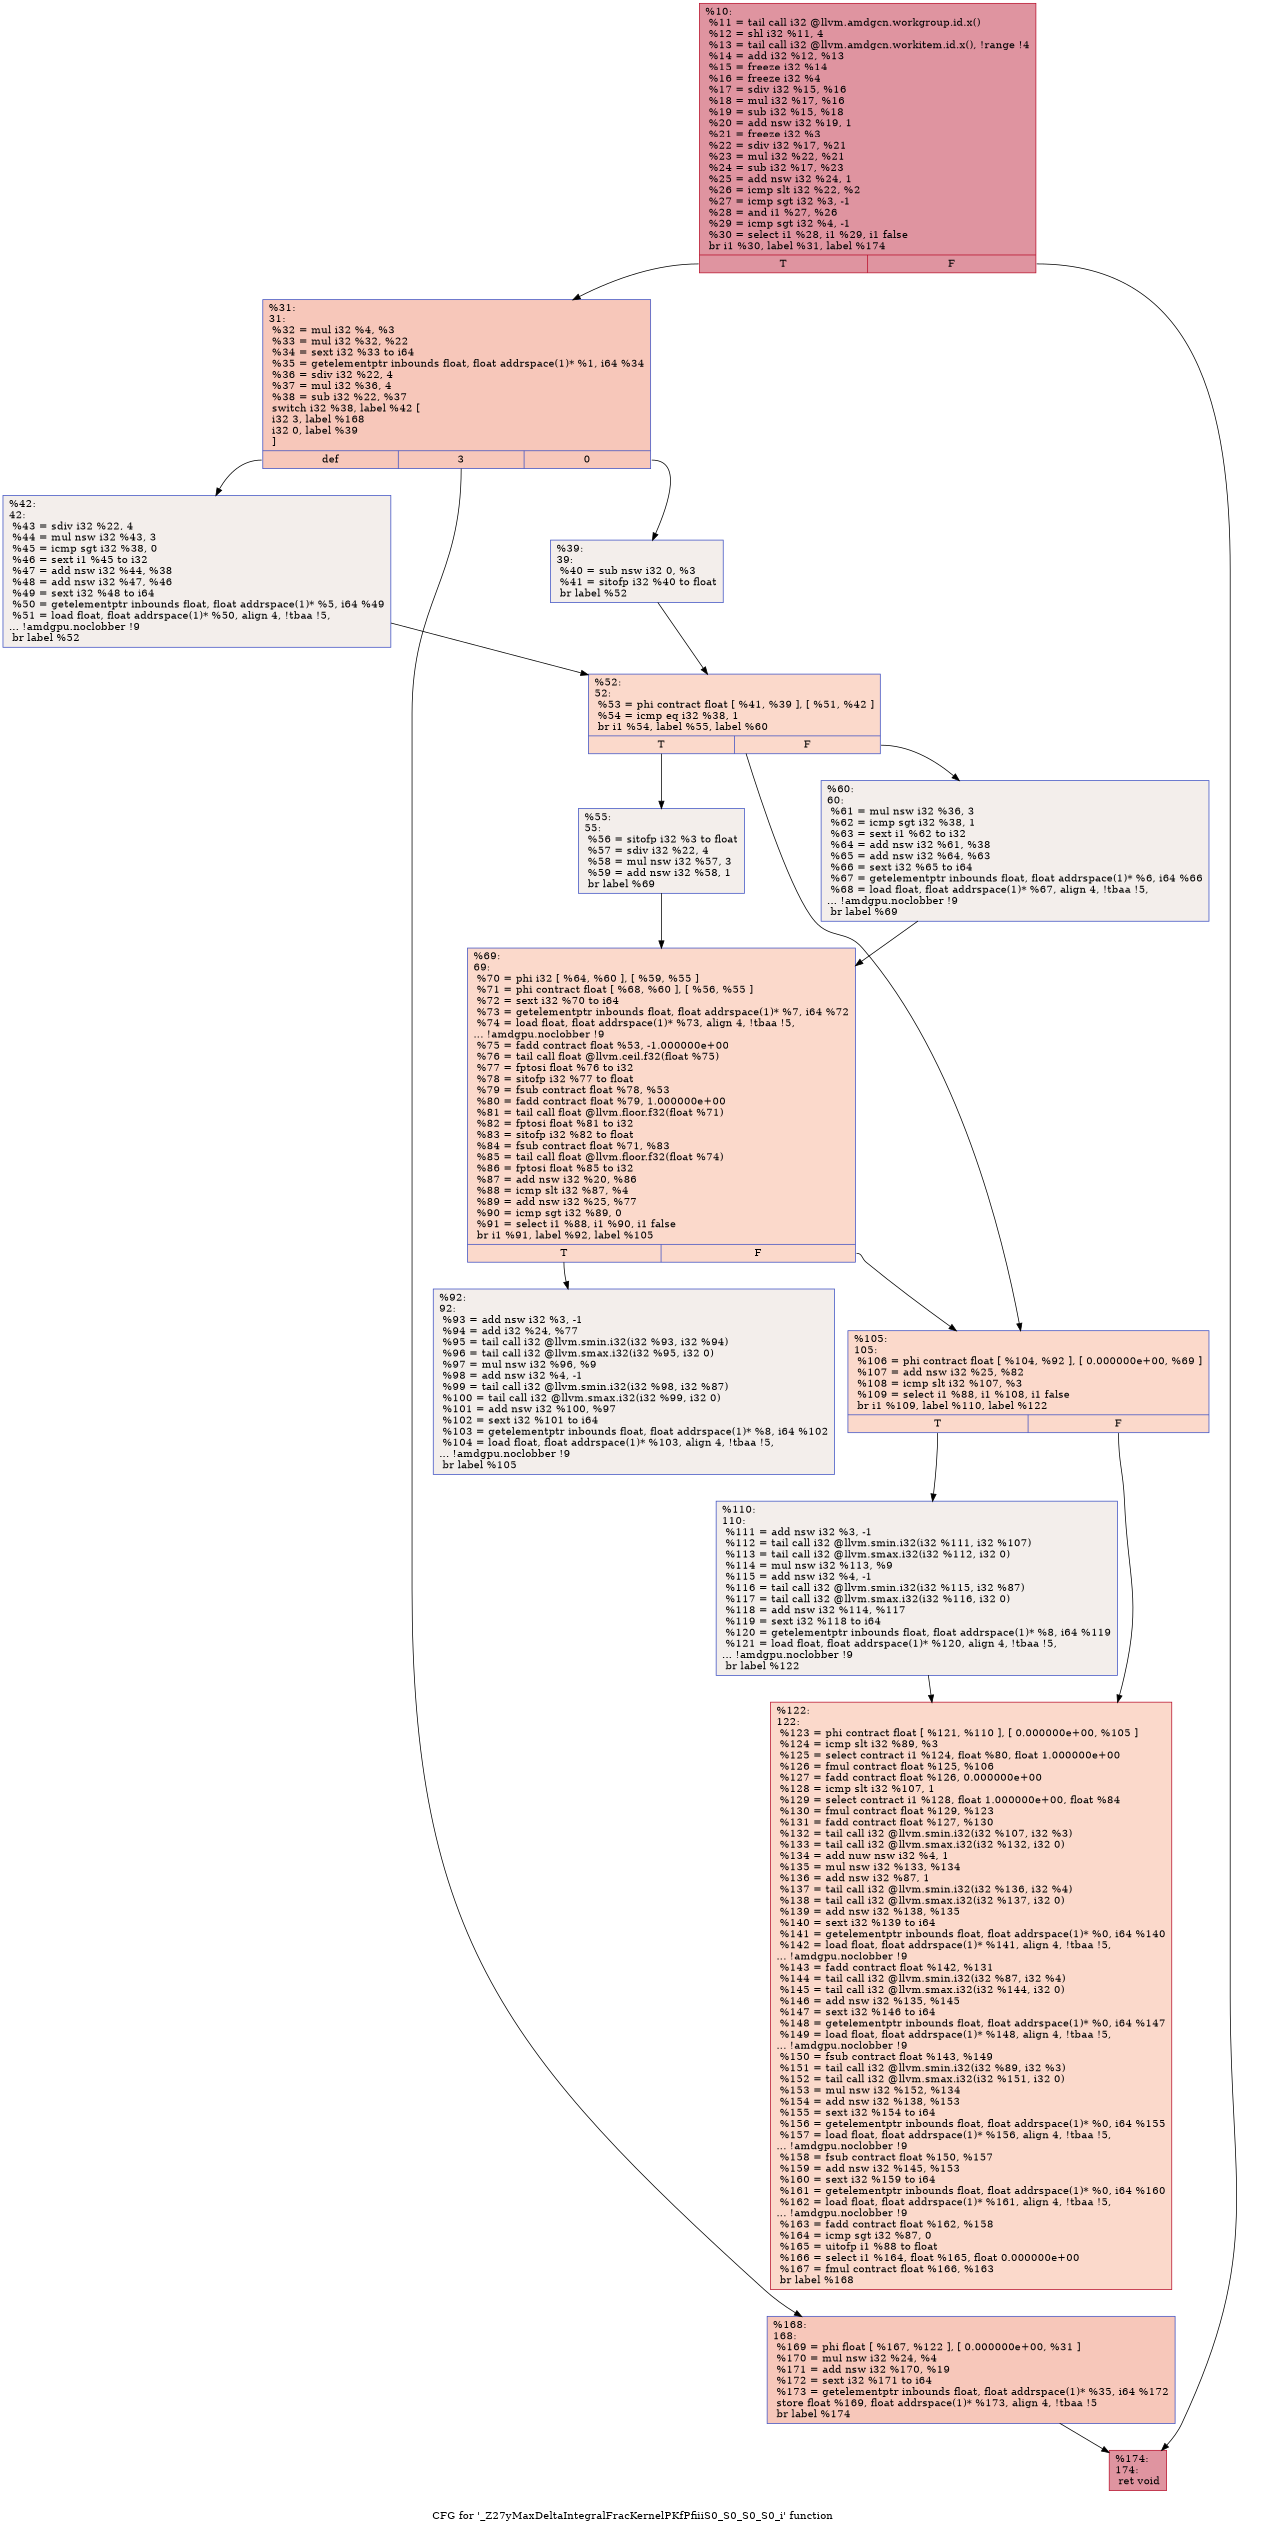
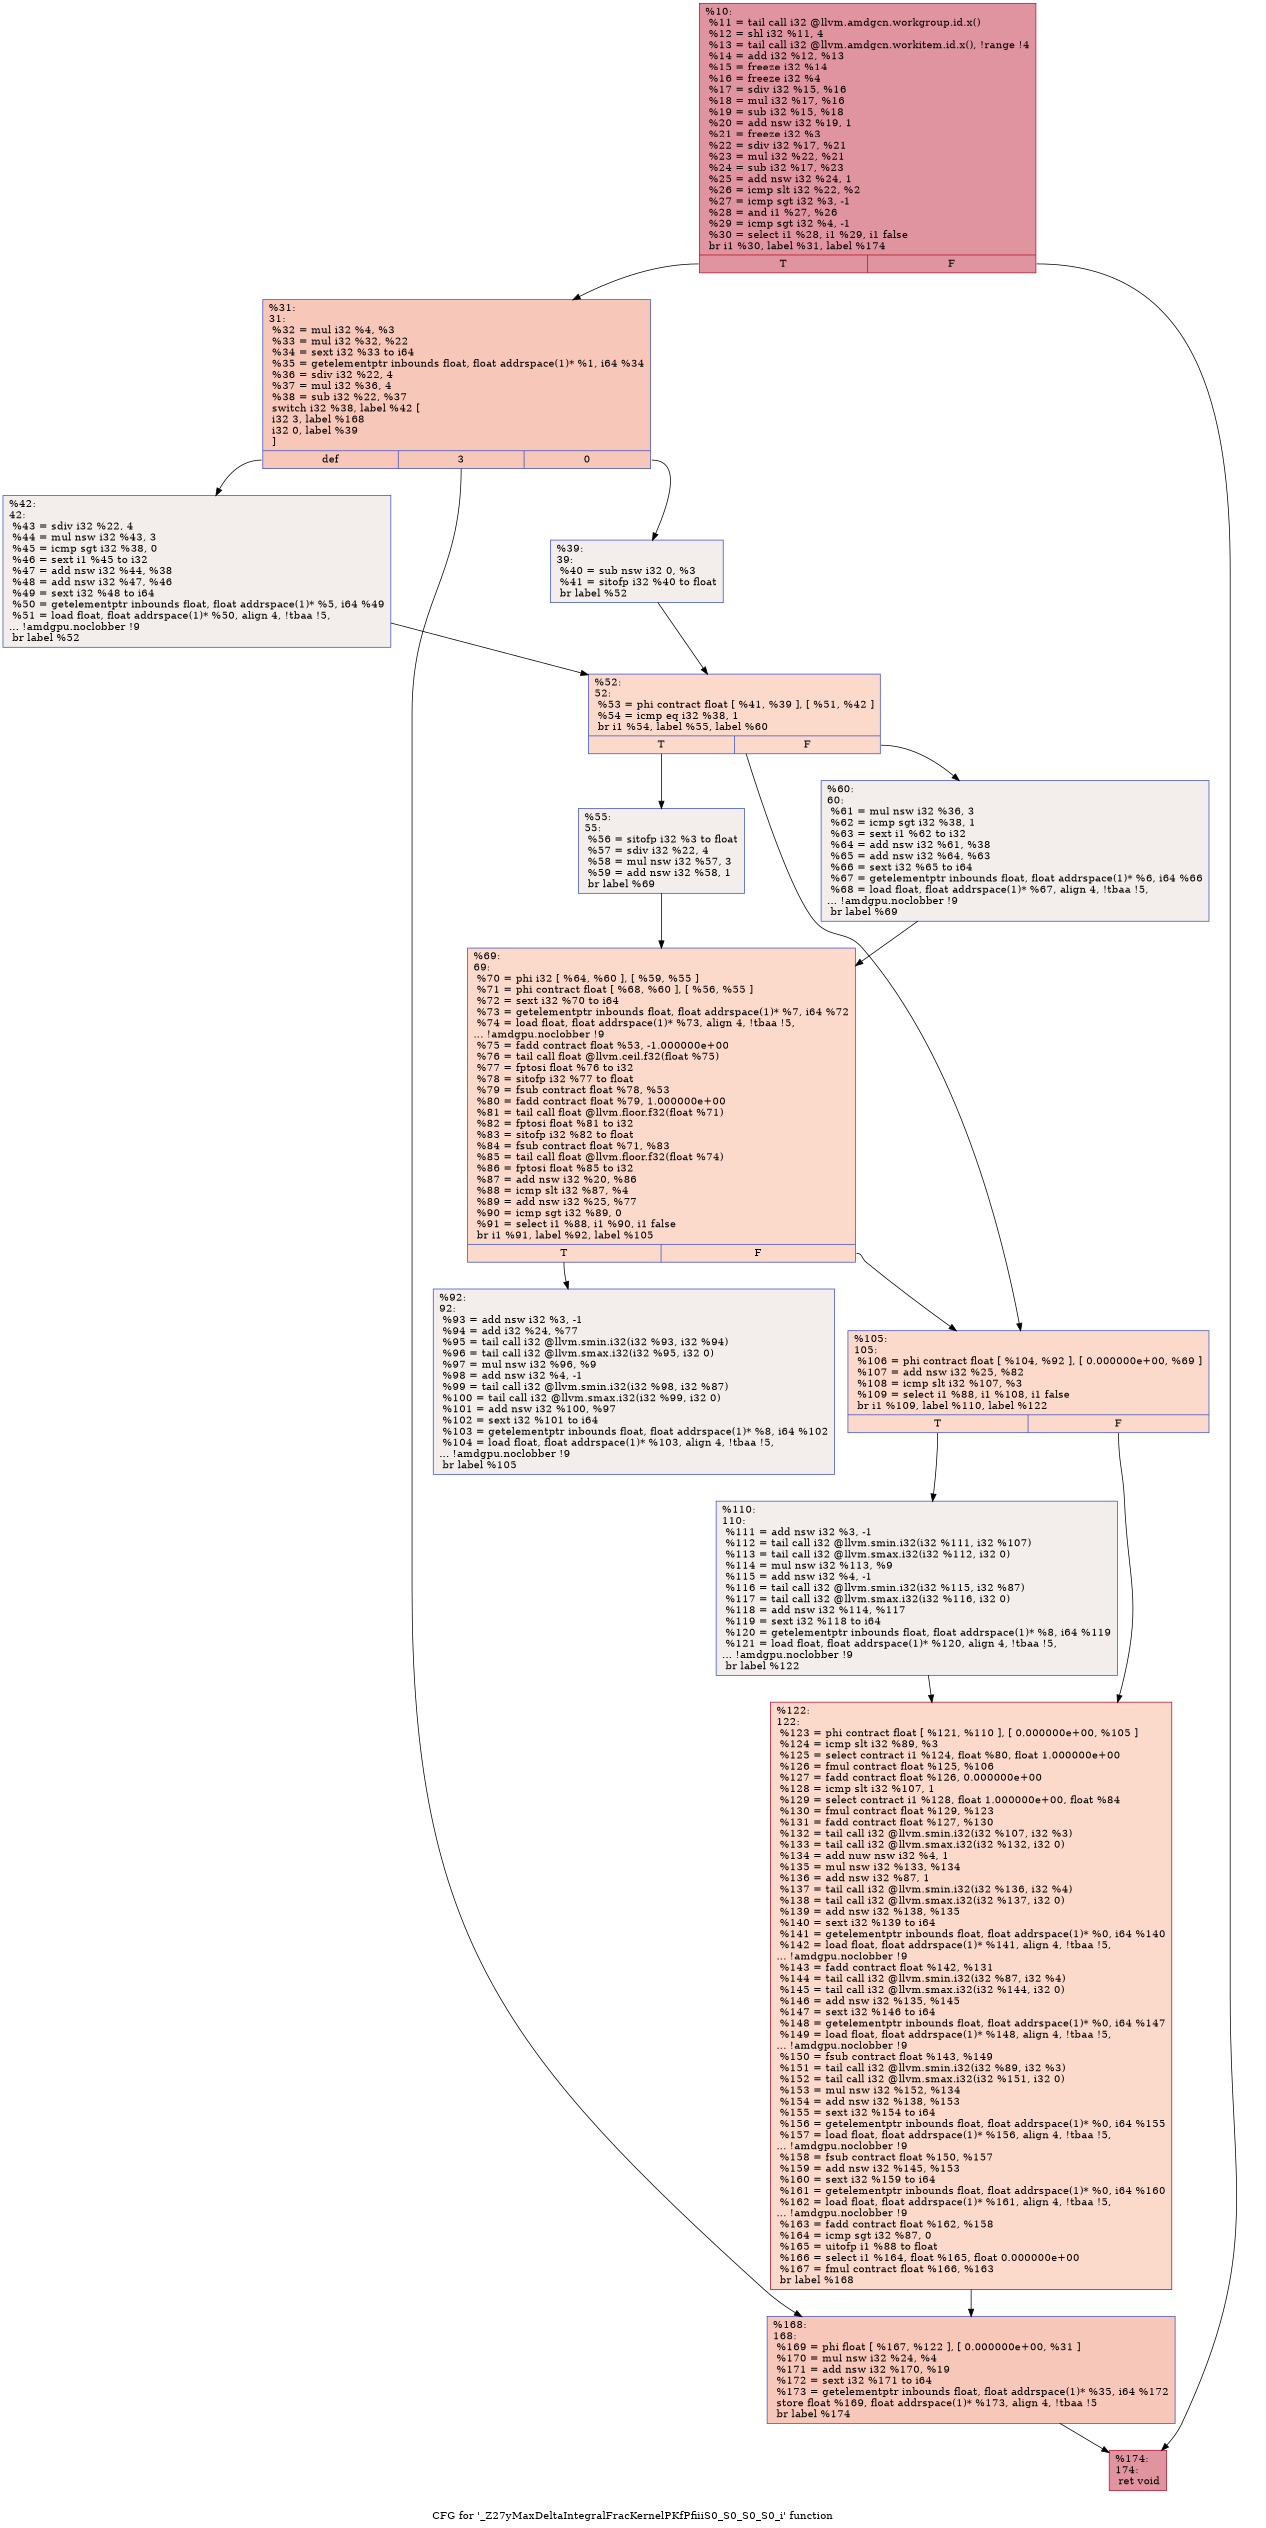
edge "%122:" -> "%168:": added
